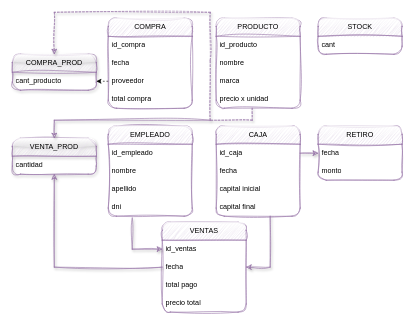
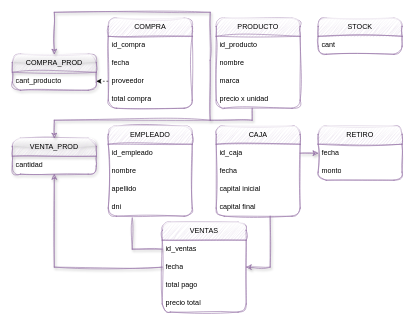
edge "precio x unidad" -> "COMPRA_PROD": style dashed -> solid
edge "dni" -> "id_ventas": arrowhead classic -> none
